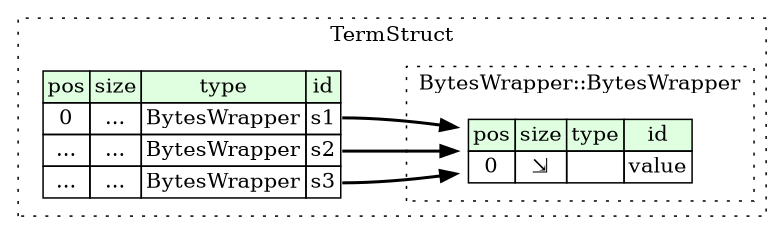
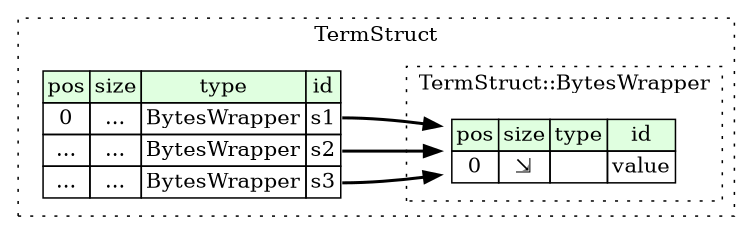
cluster "BytesWrapper::BytesWrapper": label "BytesWrapper::BytesWrapper" -> "TermStruct::BytesWrapper"
